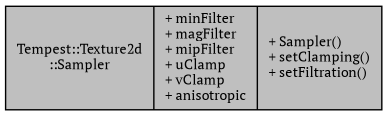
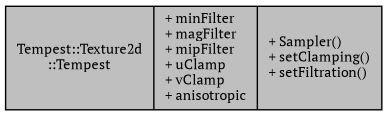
node "Tempest::Texture2d": text "::Sampler" -> "::Tempest"
